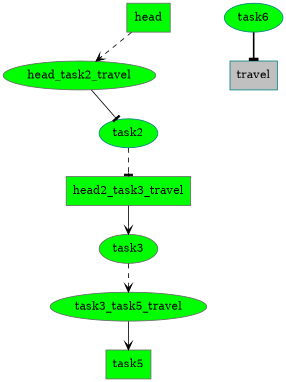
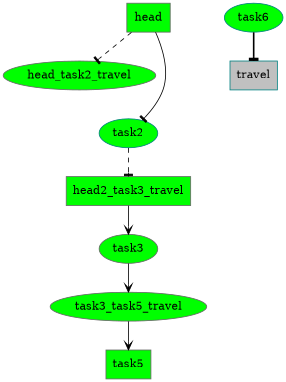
edge "head" -> "head_task2_travel": arrowhead vee -> tee
edge "head_task2_travel" -> "task2": now "head" -> "task2"
edge "task3" -> "task3_task5_travel": style dashed -> solid
